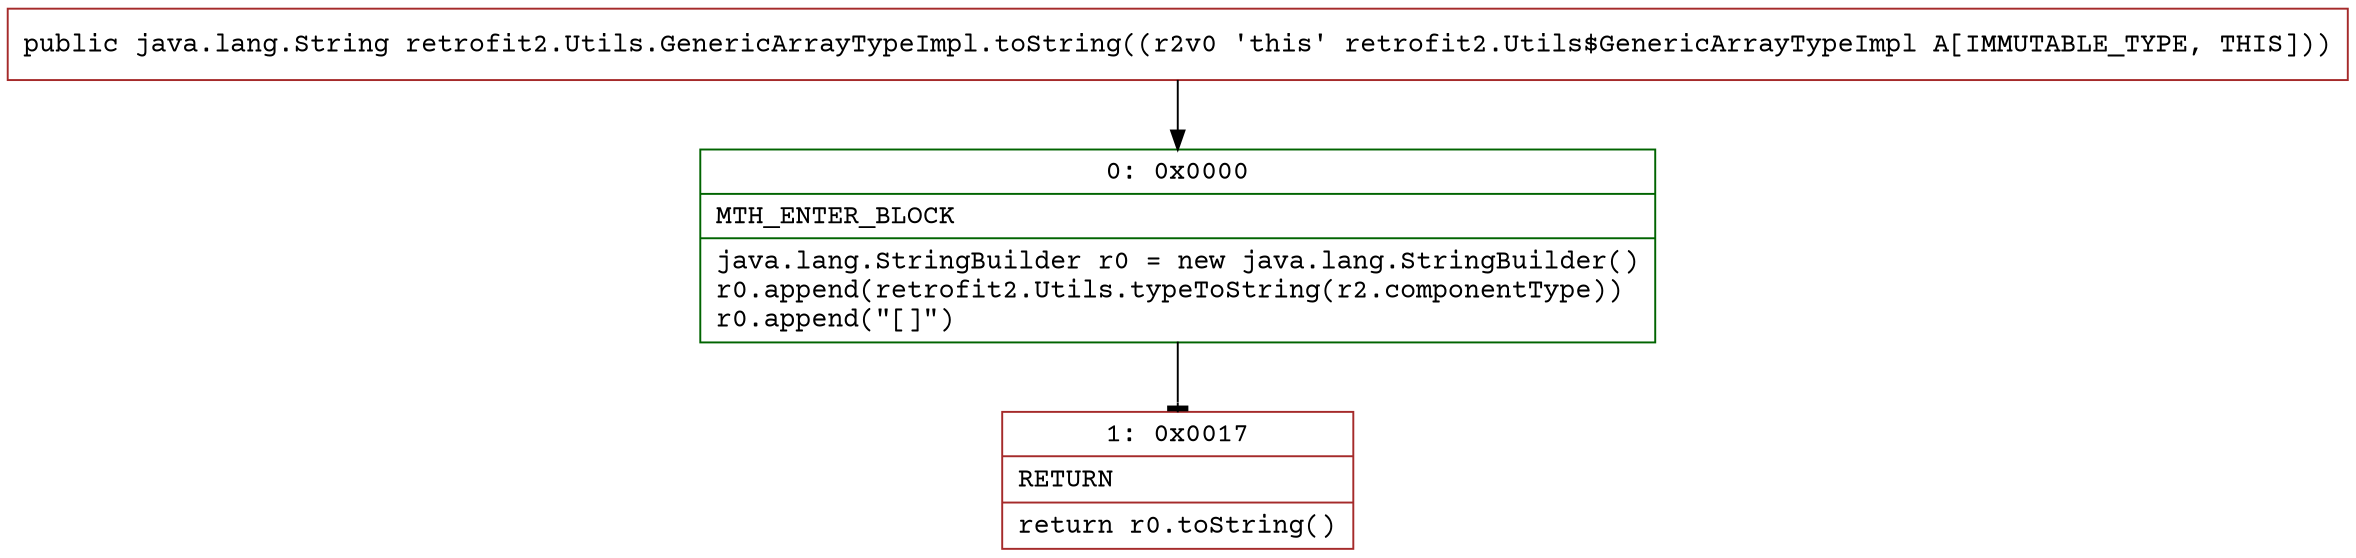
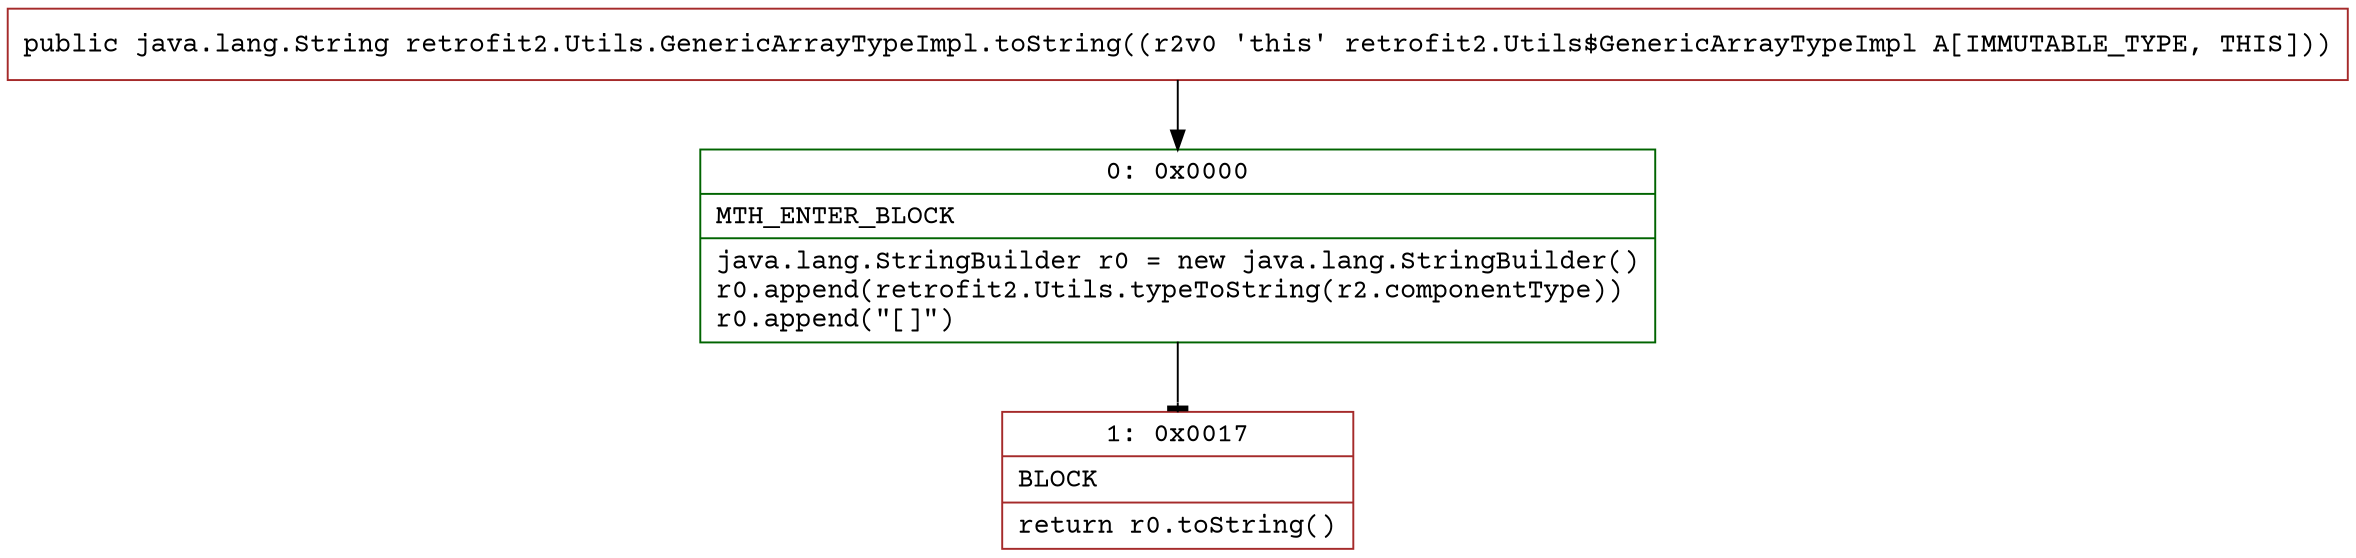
node "1: 0x0017": text "RETURN" -> "BLOCK"
